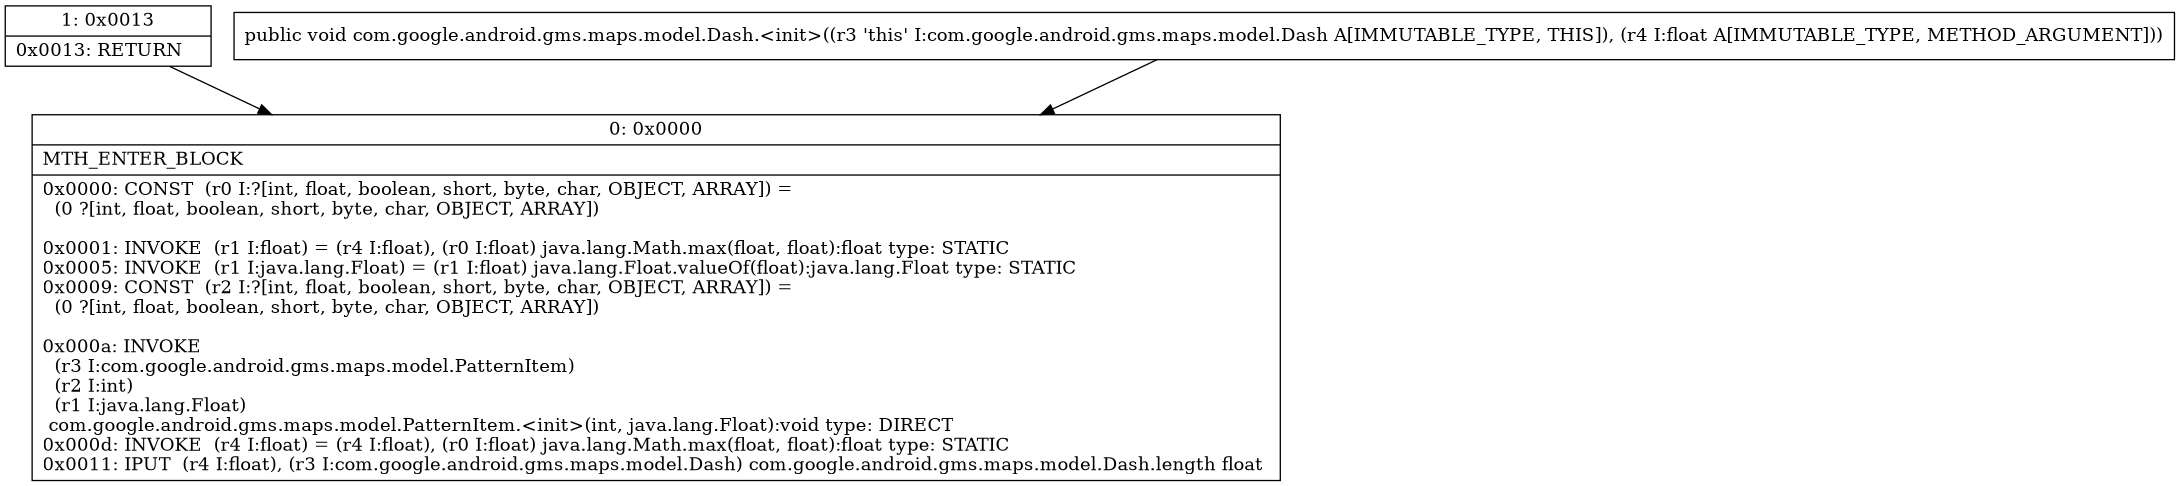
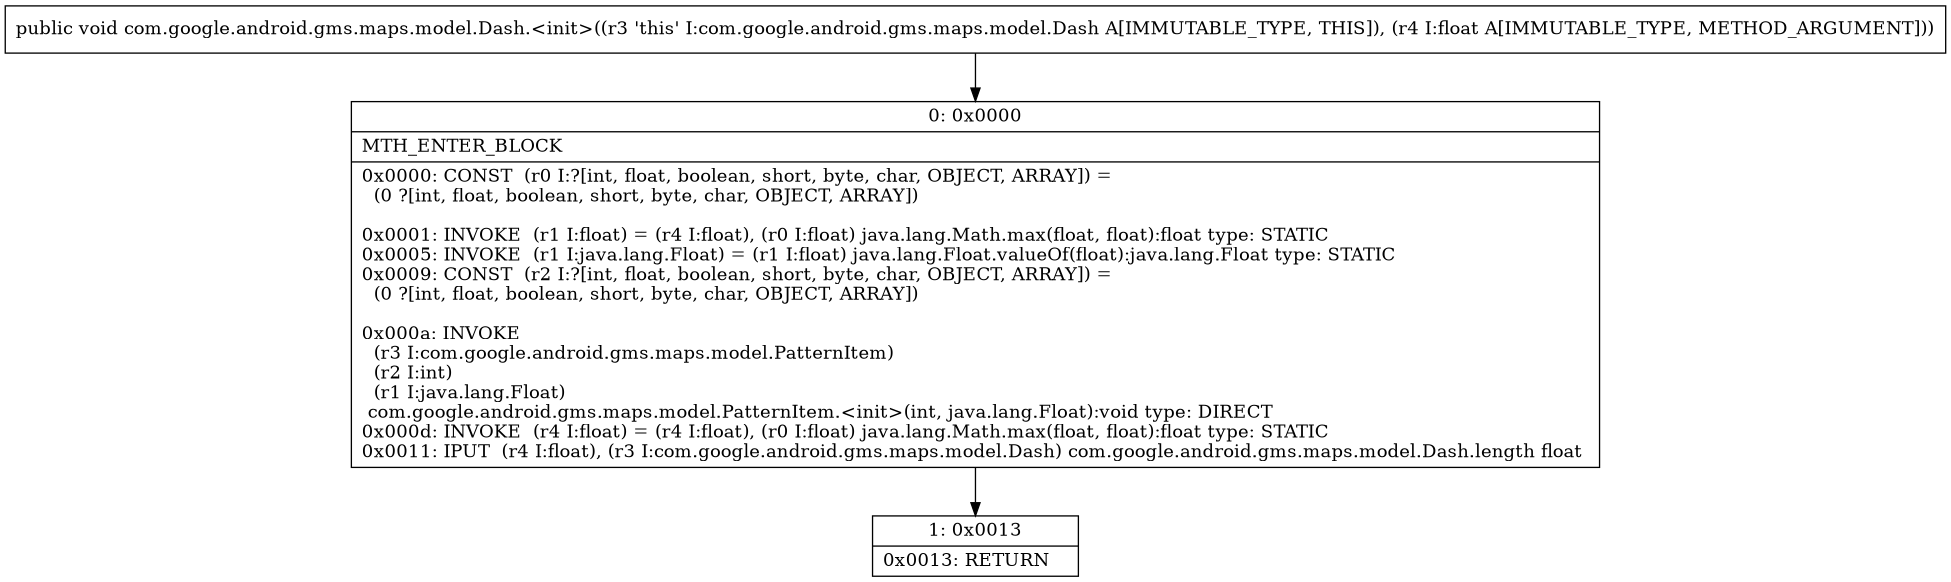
edge "1: 0x0013" -> "0: 0x0000": reversed
